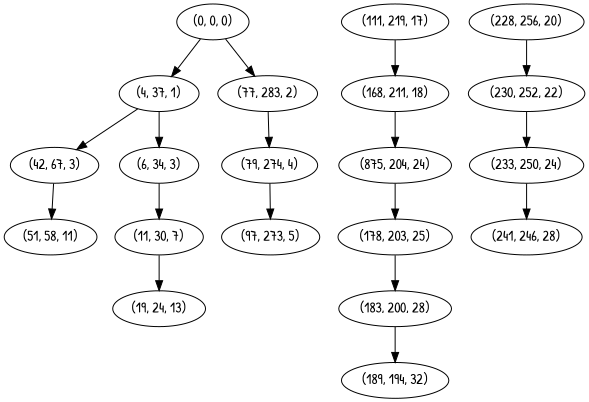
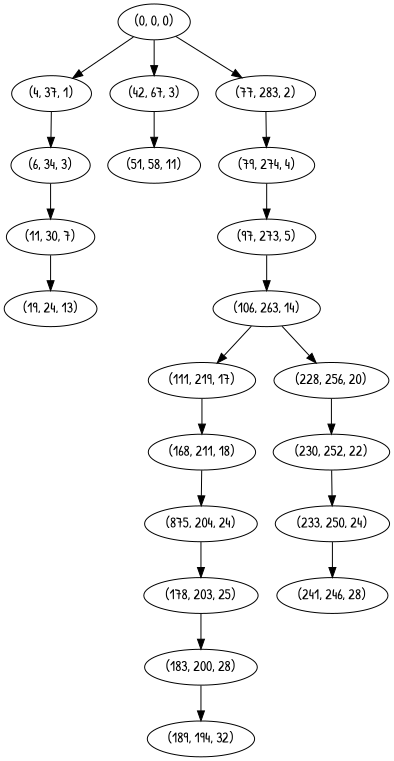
edge "(4, 37, 1)" -> "(42, 67, 3)": now "(0, 0, 0)" -> "(42, 67, 3)"
node "(106, 263, 14)": added
